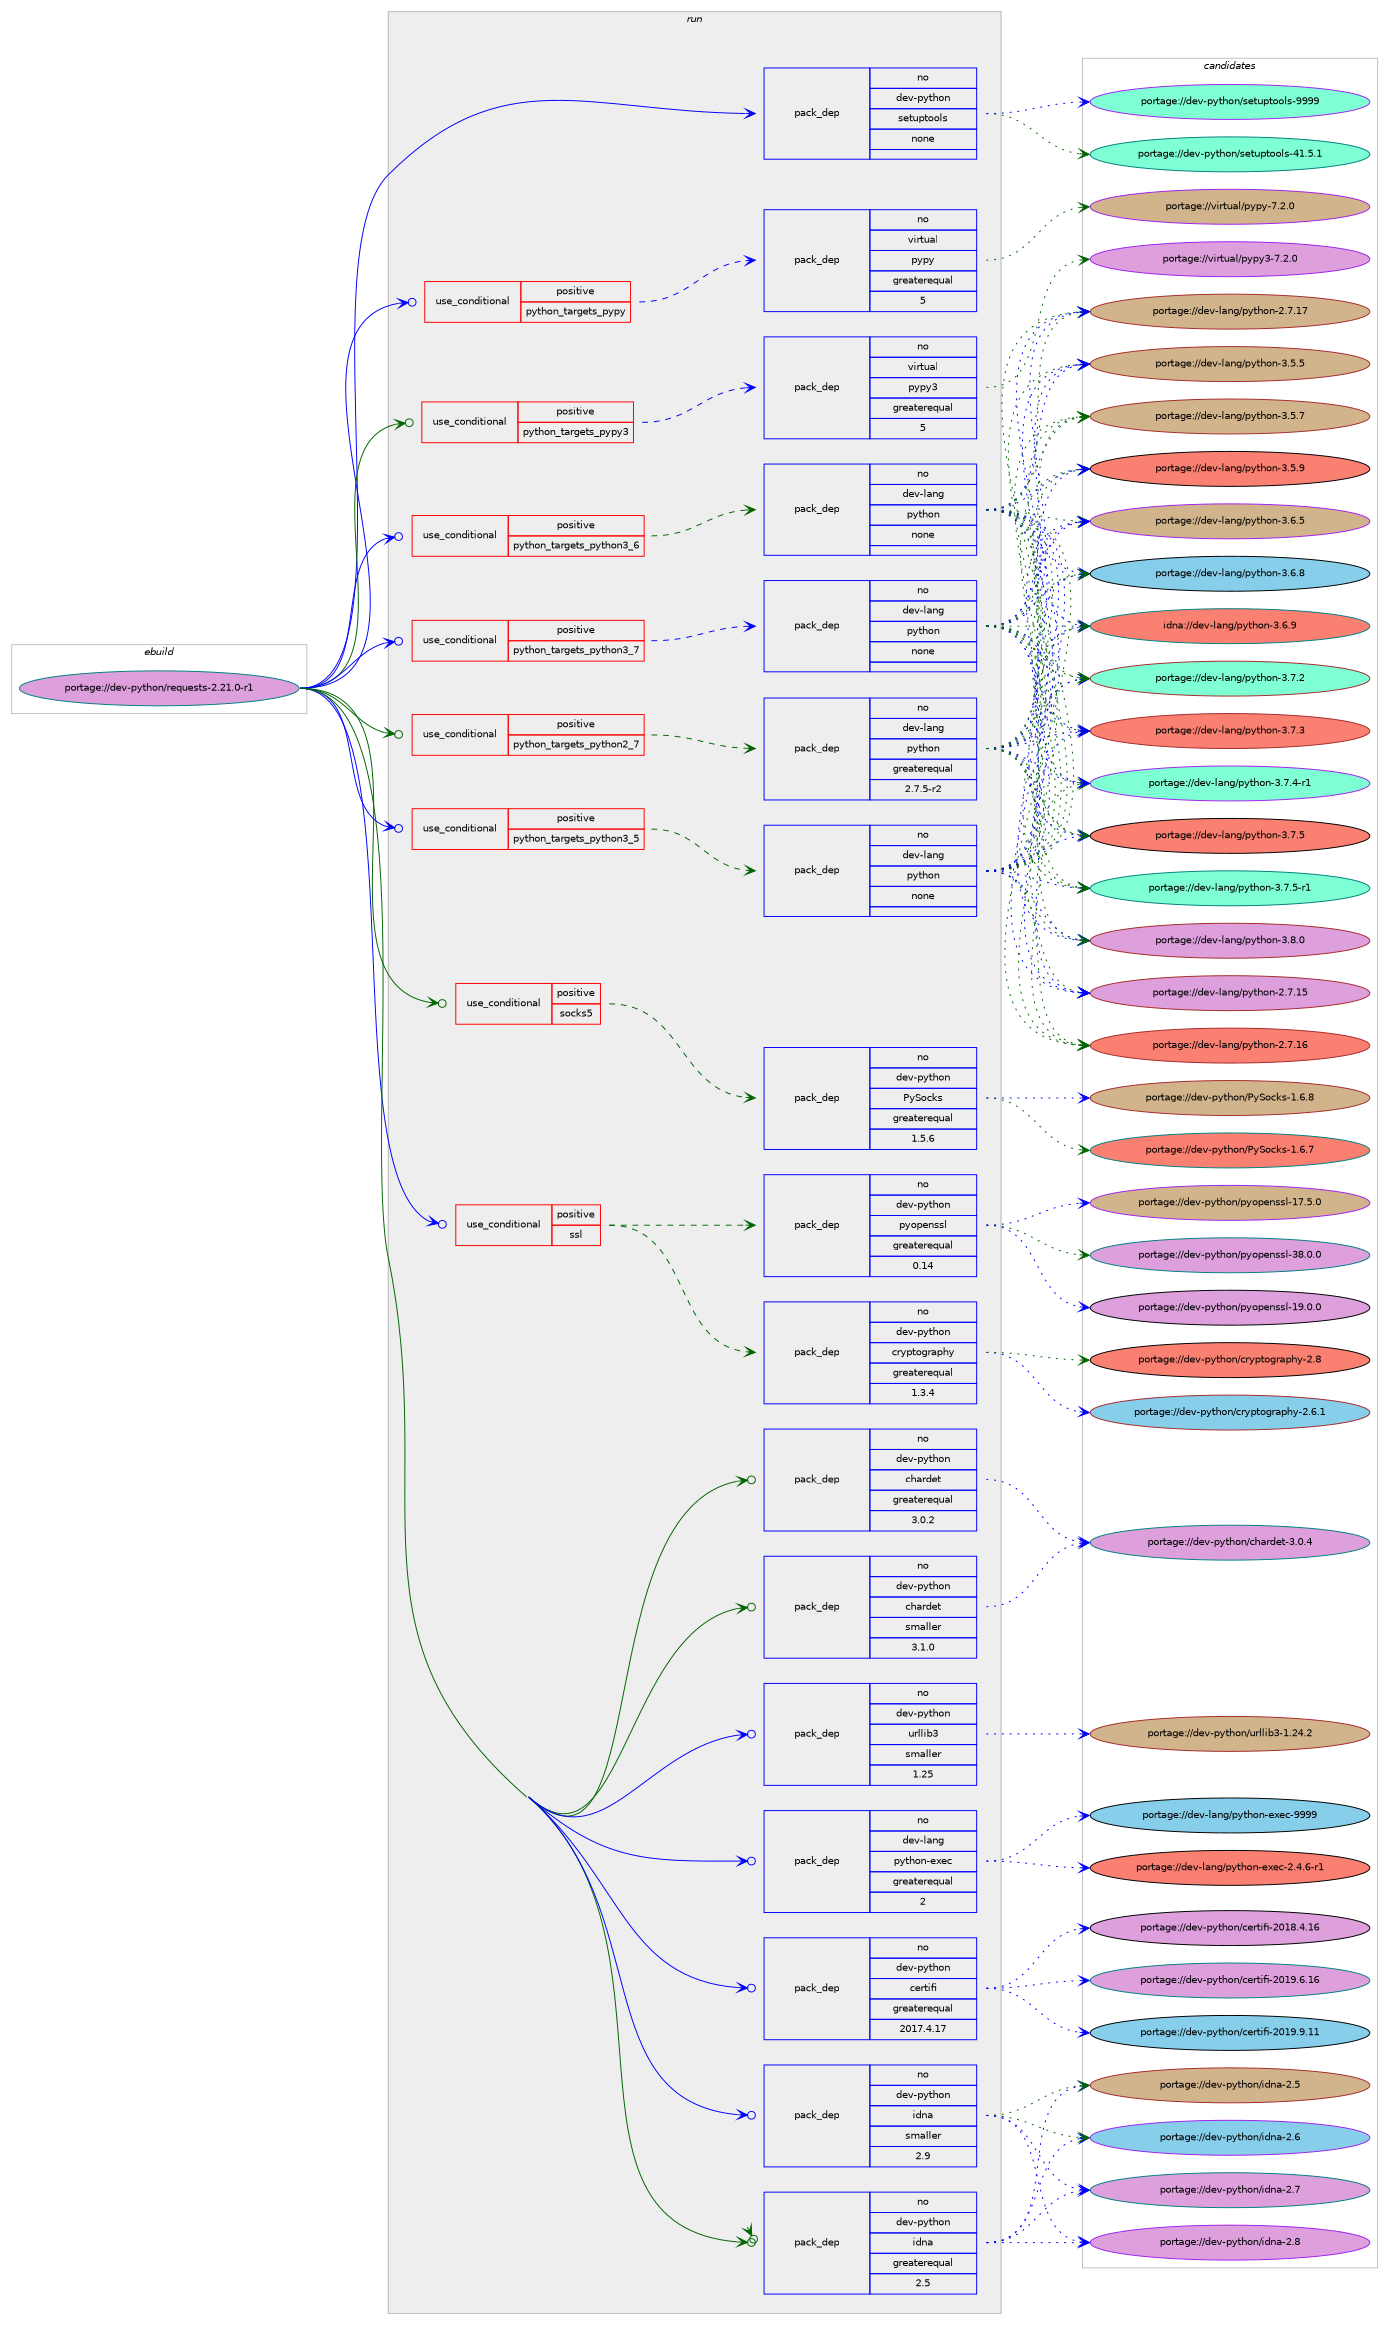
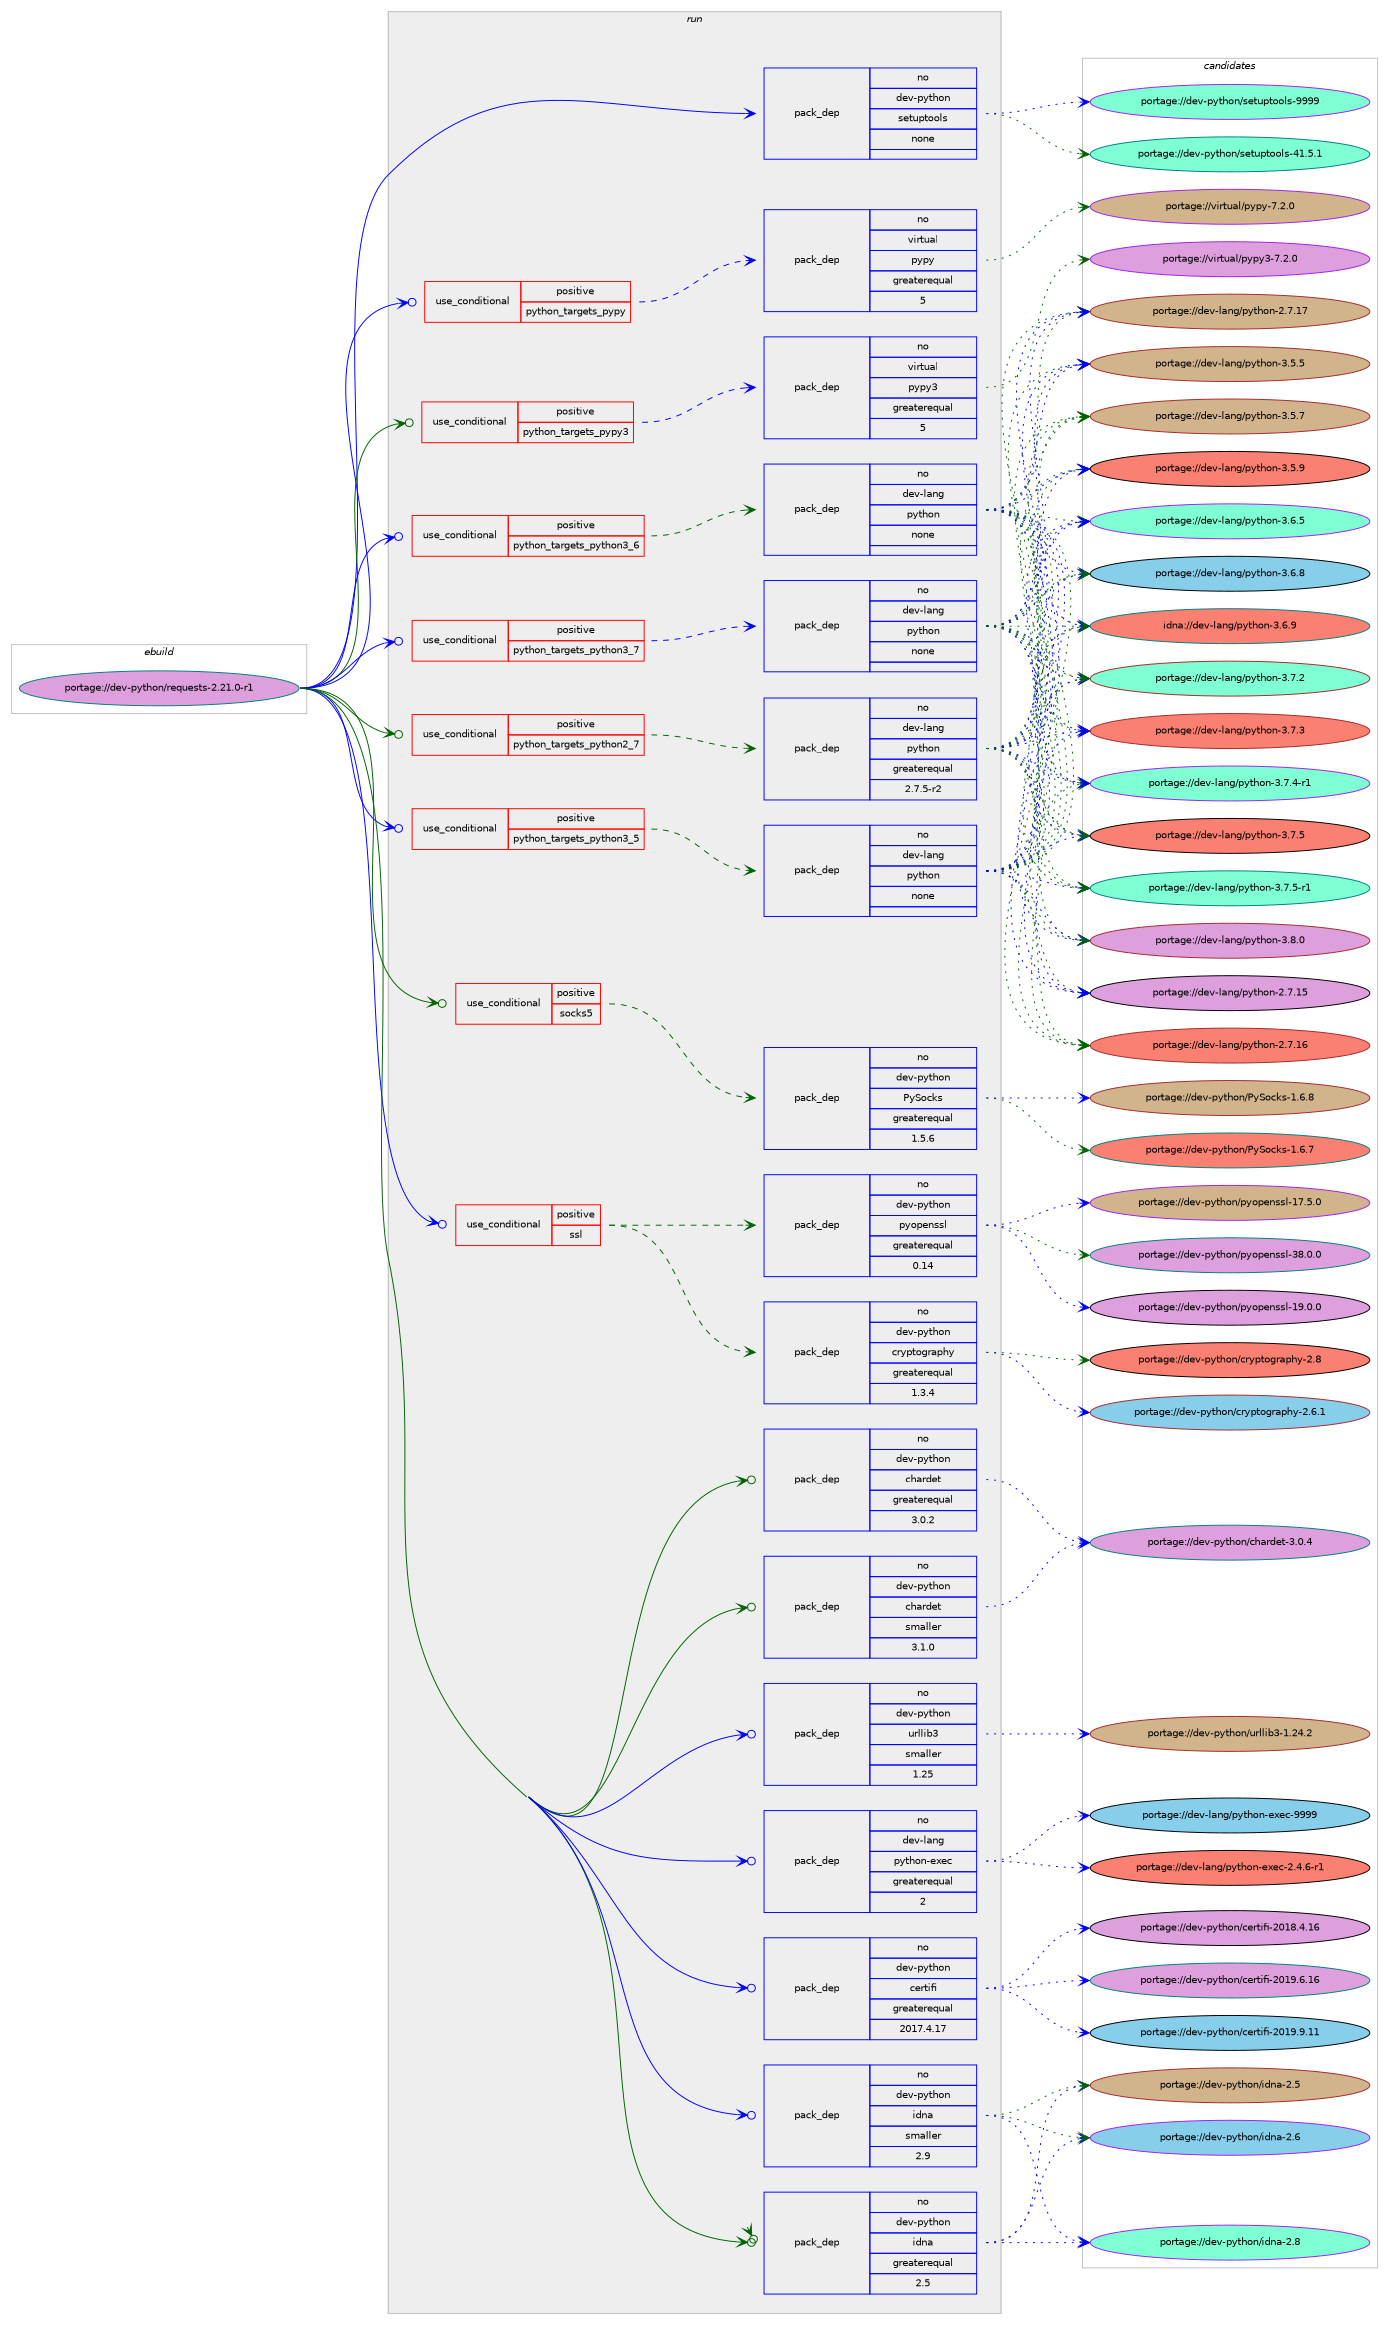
node "portage://dev-lang/python-3.6.5": fillcolor tan -> aquamarine
node "portage://dev-lang/python-2.7.15": color brown -> black
node "portage://dev-python/idna-2.7": removed
node "portage://dev-python/idna-2.8": fillcolor plum -> aquamarine
